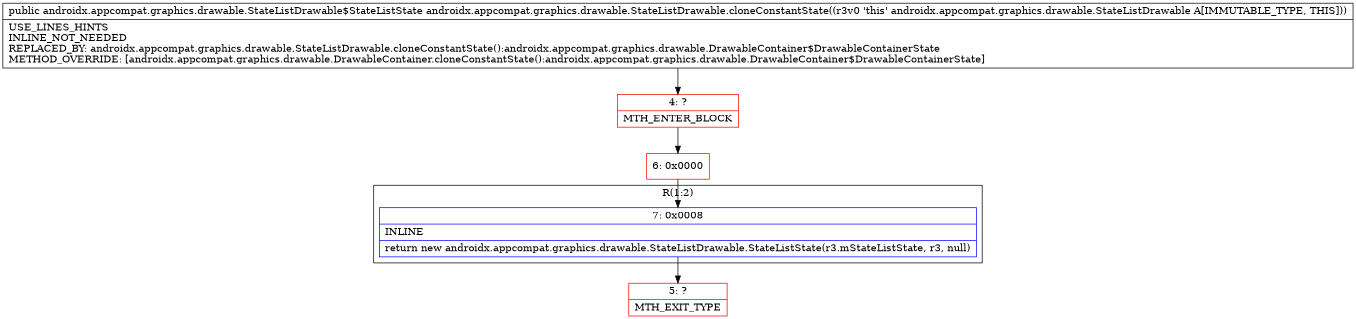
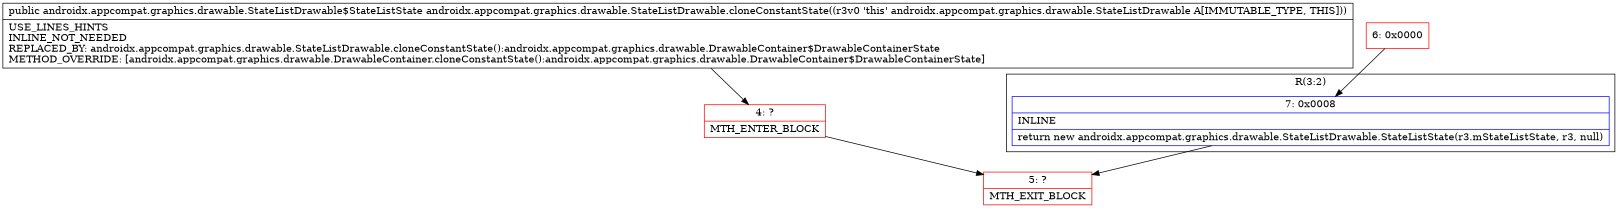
edge "4: ?" -> "6: 0x0000": now "4: ?" -> "5: ?"
cluster "R(1:2)": label "R(1:2)" -> "R(3:2)"
node "5: ?": text "MTH_EXIT_TYPE" -> "MTH_EXIT_BLOCK"
